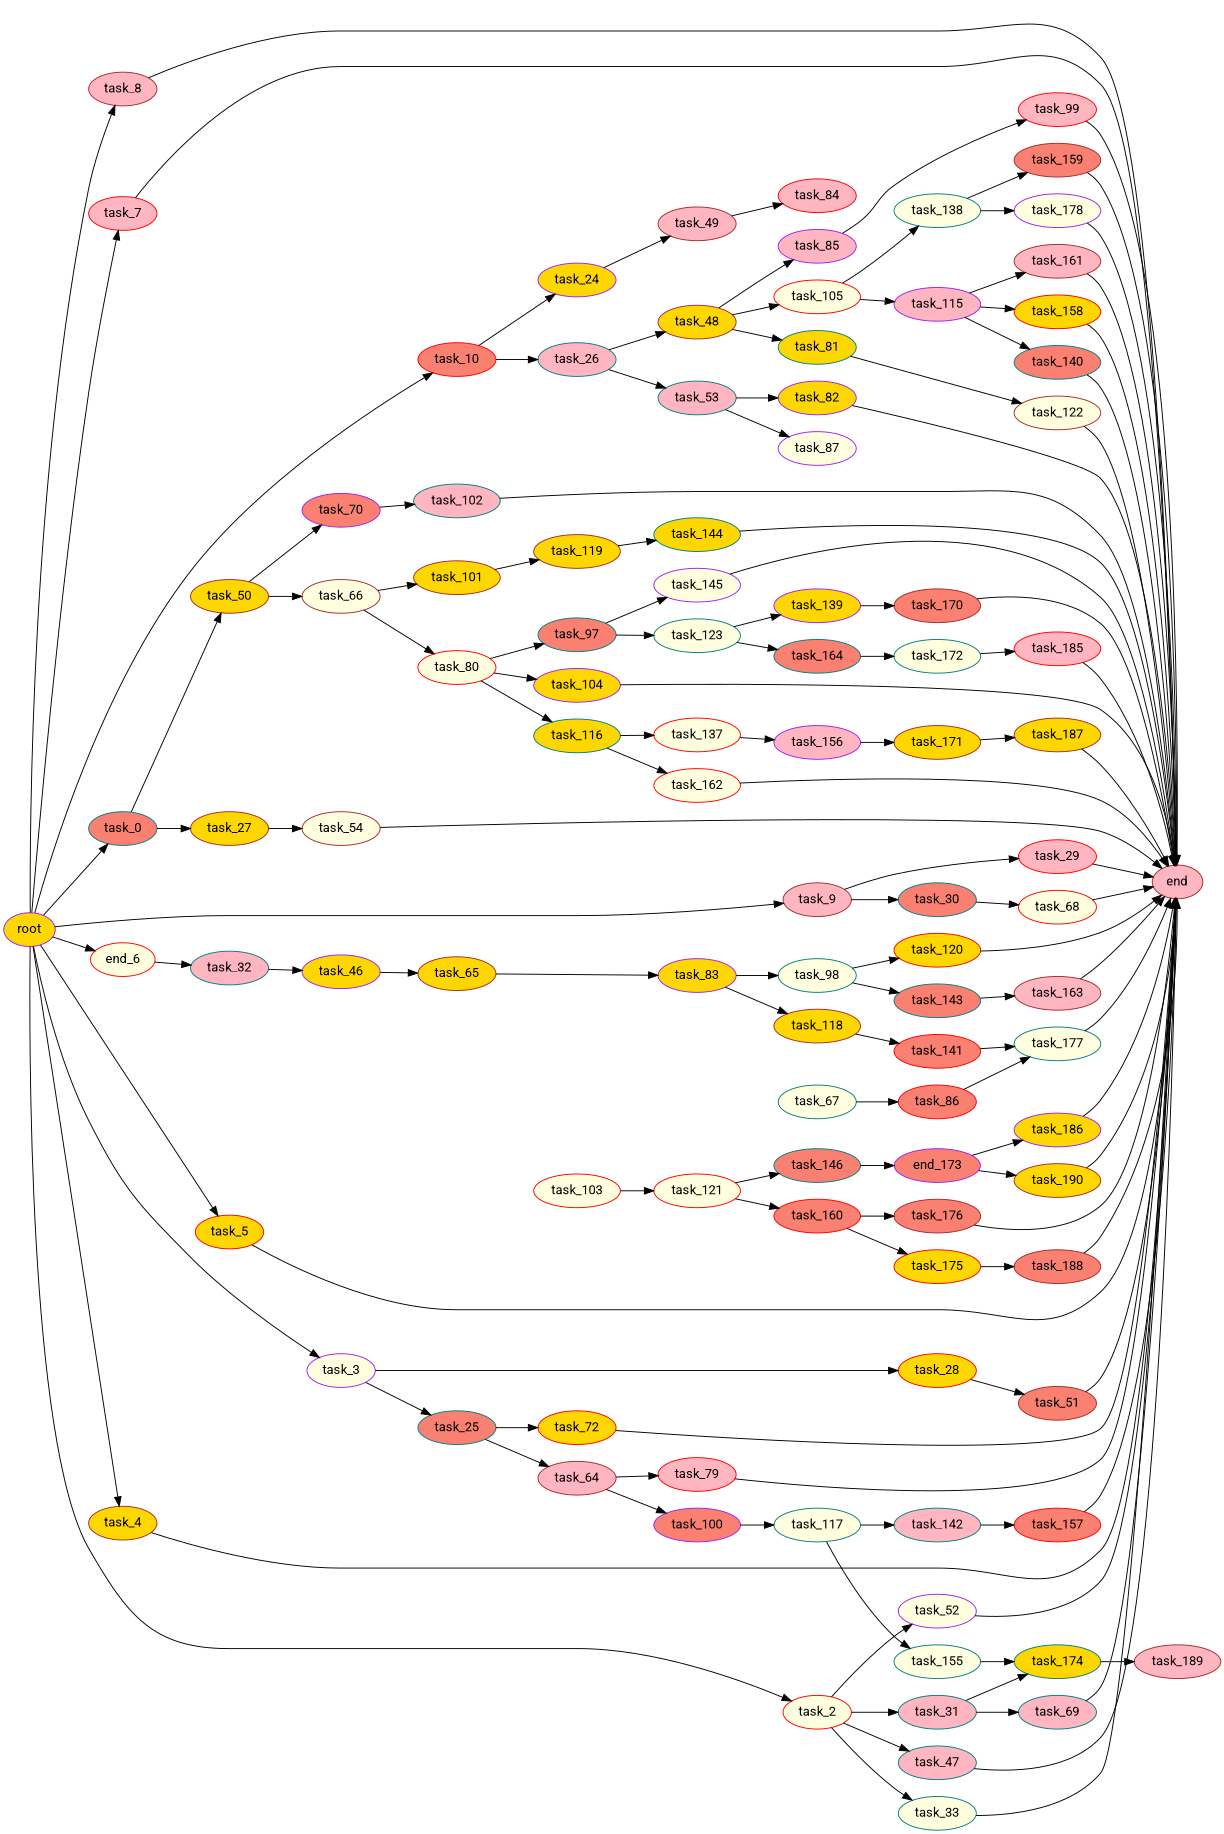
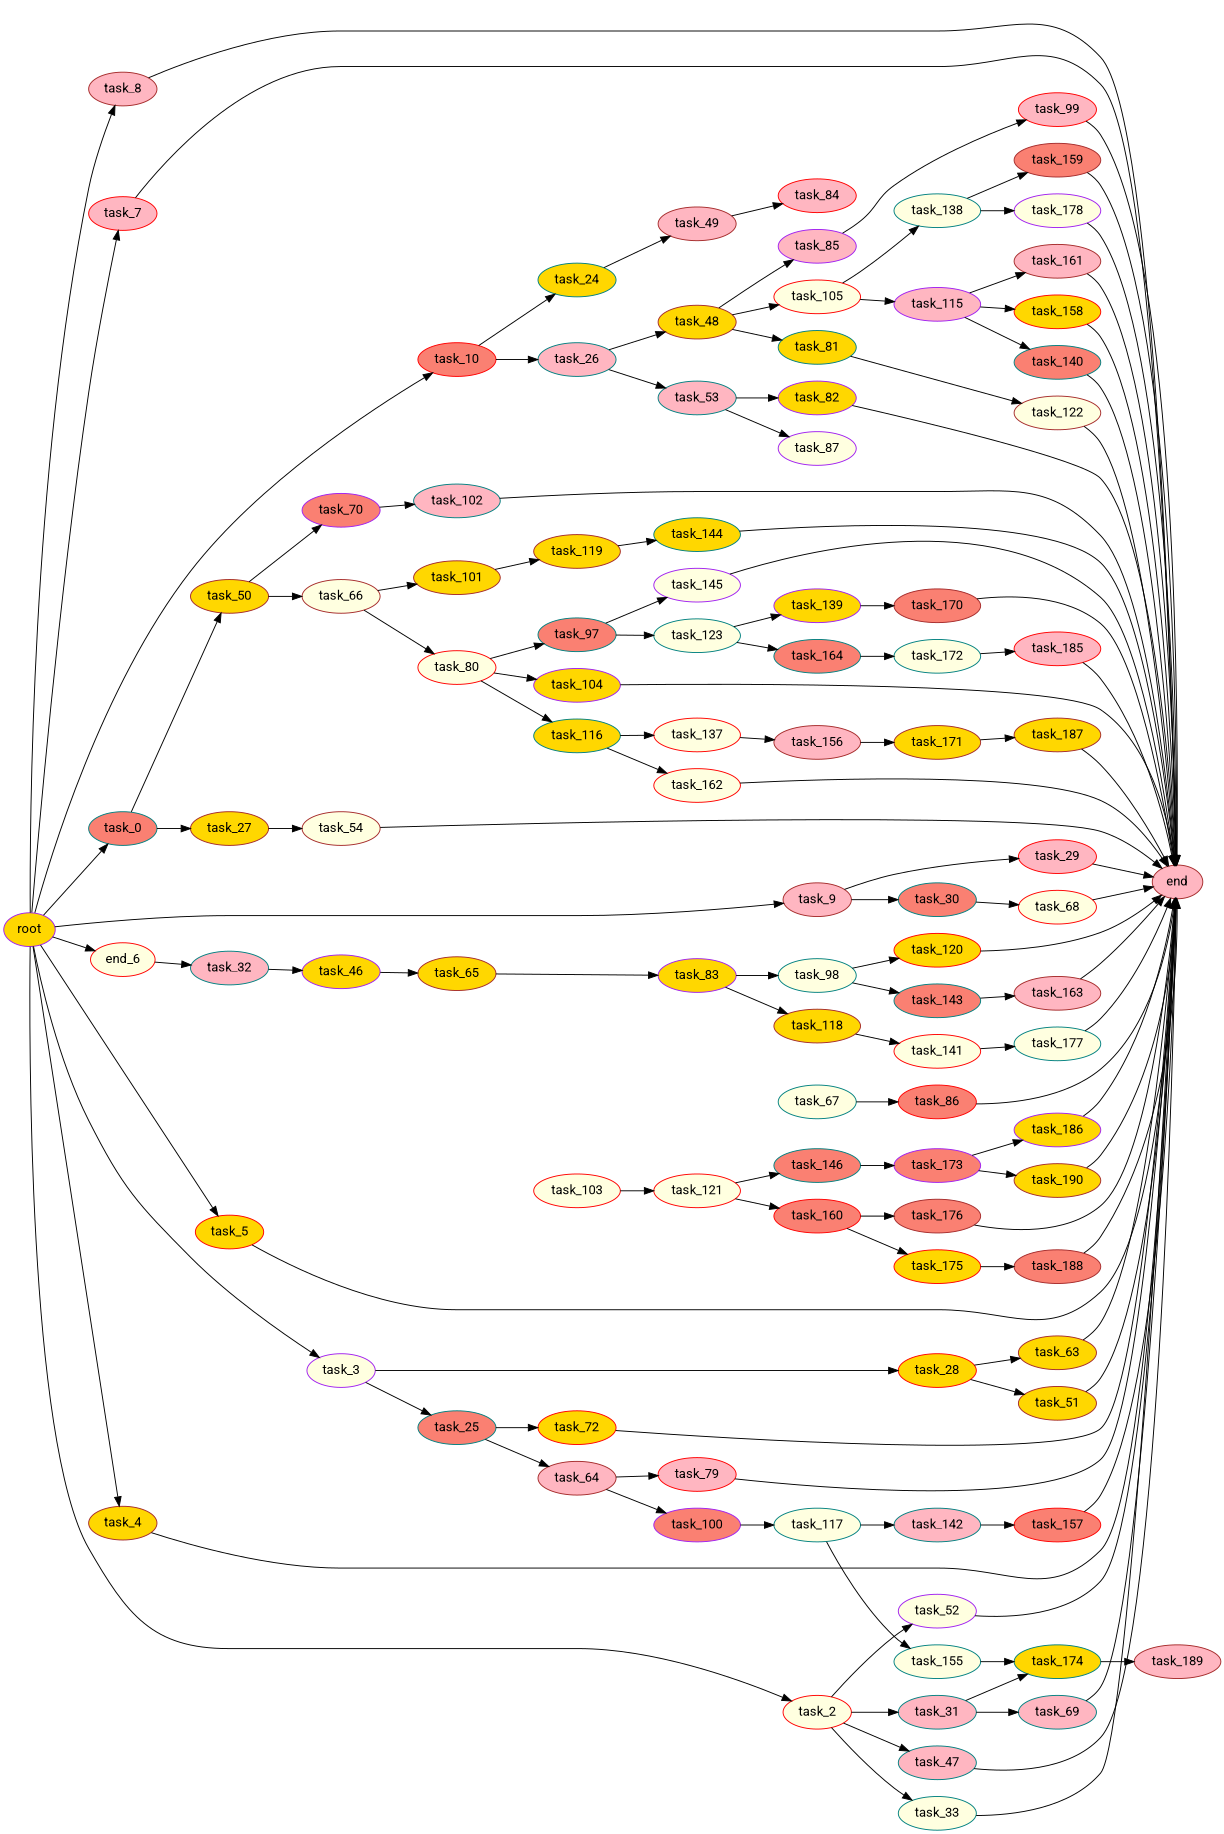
node "task_24": color purple -> teal
node "task_156": color purple -> brown
node "task_141": fillcolor salmon -> lightyellow
edge "task_86" -> "task_177": now "task_86" -> "end"
node "end_173": label "end_173" -> "task_173"
node "task_63": added
node "task_51": fillcolor salmon -> gold
